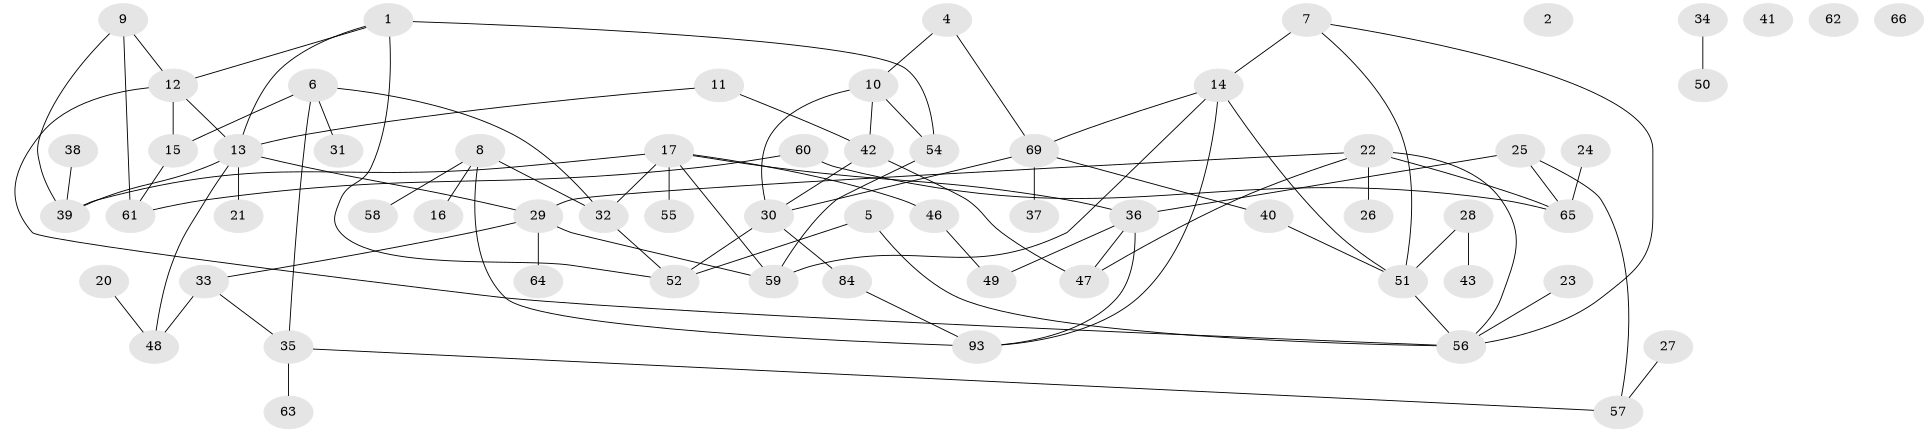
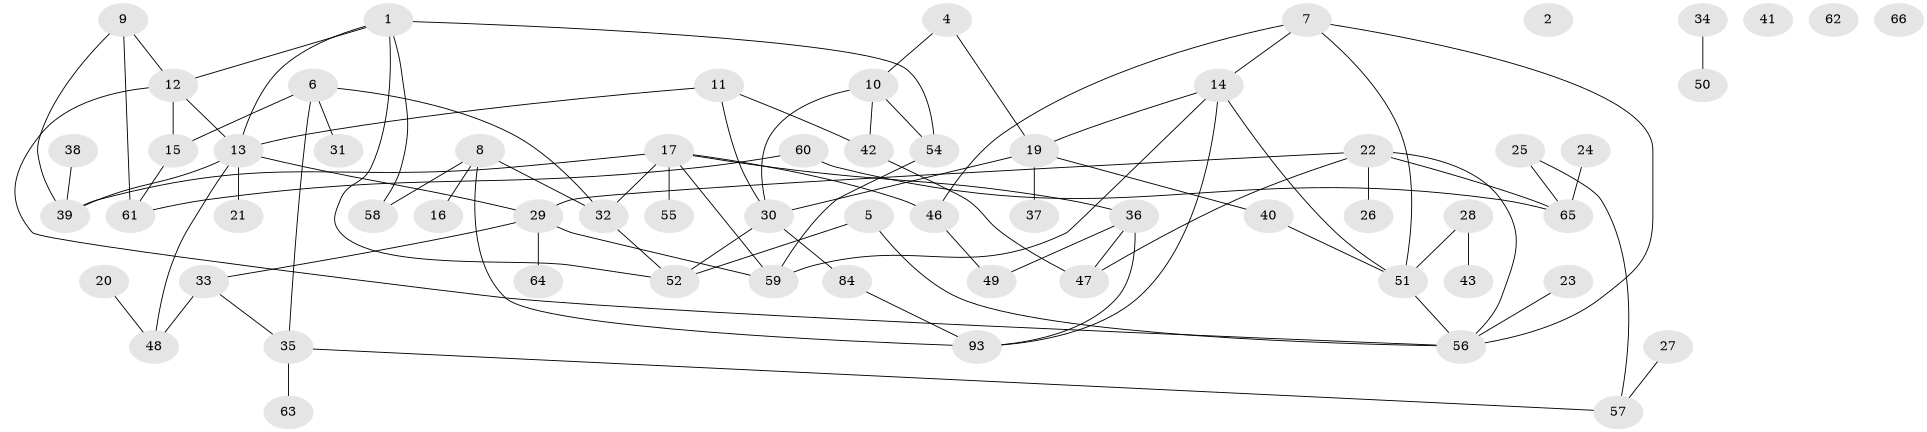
edge "7" -- "46": added
edge "1" -- "58": added
node "69": label "69" -> "19"
edge "25" -- "36": removed
edge "42" -- "30": now "11" -- "30"
